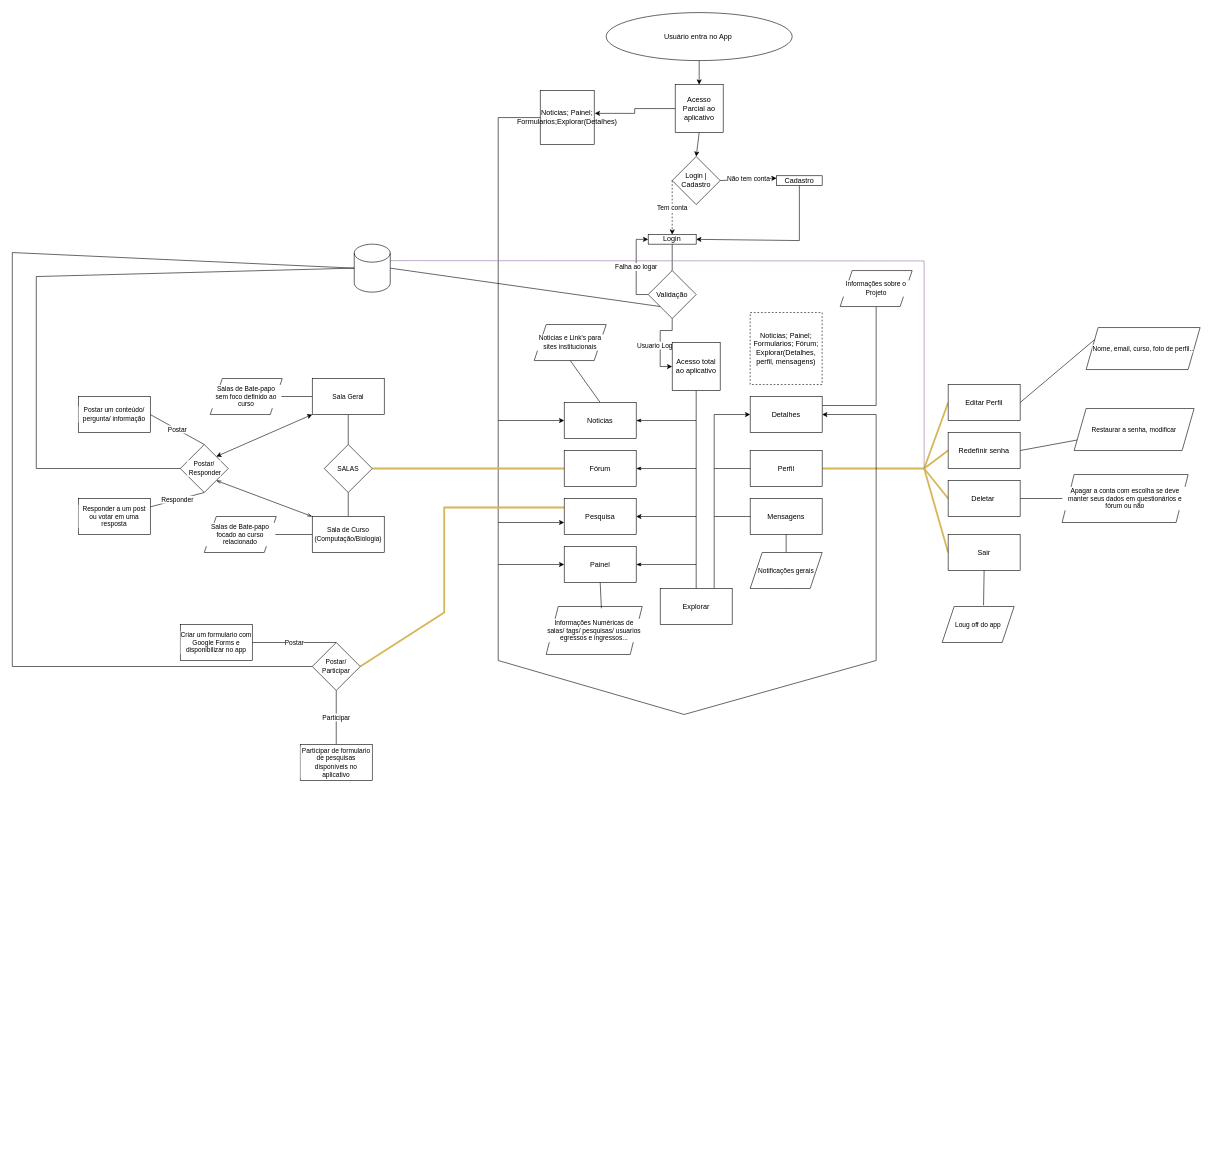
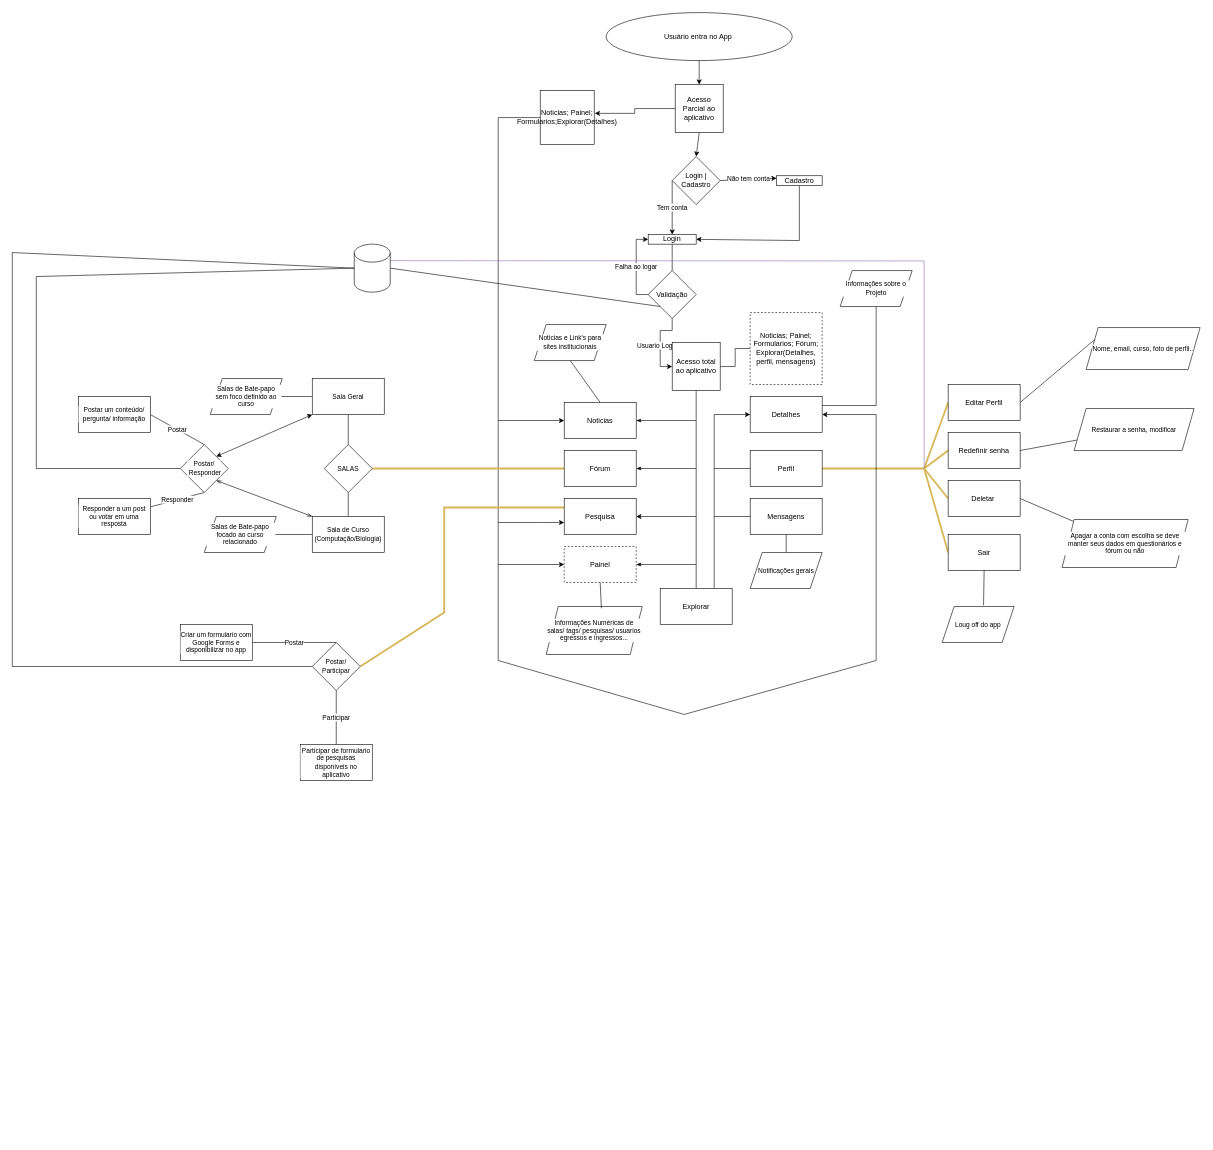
edge "Login | Cadastro" -> "Login": style dashed -> solid
edge "Noticias; Painel; Formularios; Fórum; Explorar(Detalhes, perfil, mensagens)" -- "Acesso total ao aplicativo": added
node "Apagar a conta com escolha se deve manter seus dados em questionários e fórum ou não": moved (1125, 498) -> (1125, 543)
node "Painel": style solid -> dashed
